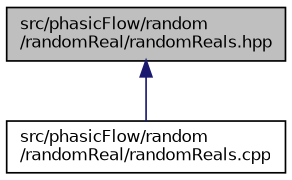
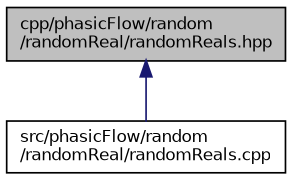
node "src/phasicFlow/random /randomReal/randomReals.hpp": label "src/phasicFlow/random /randomReal/randomReals.hpp" -> "cpp/phasicFlow/random /randomReal/randomReals.hpp"
